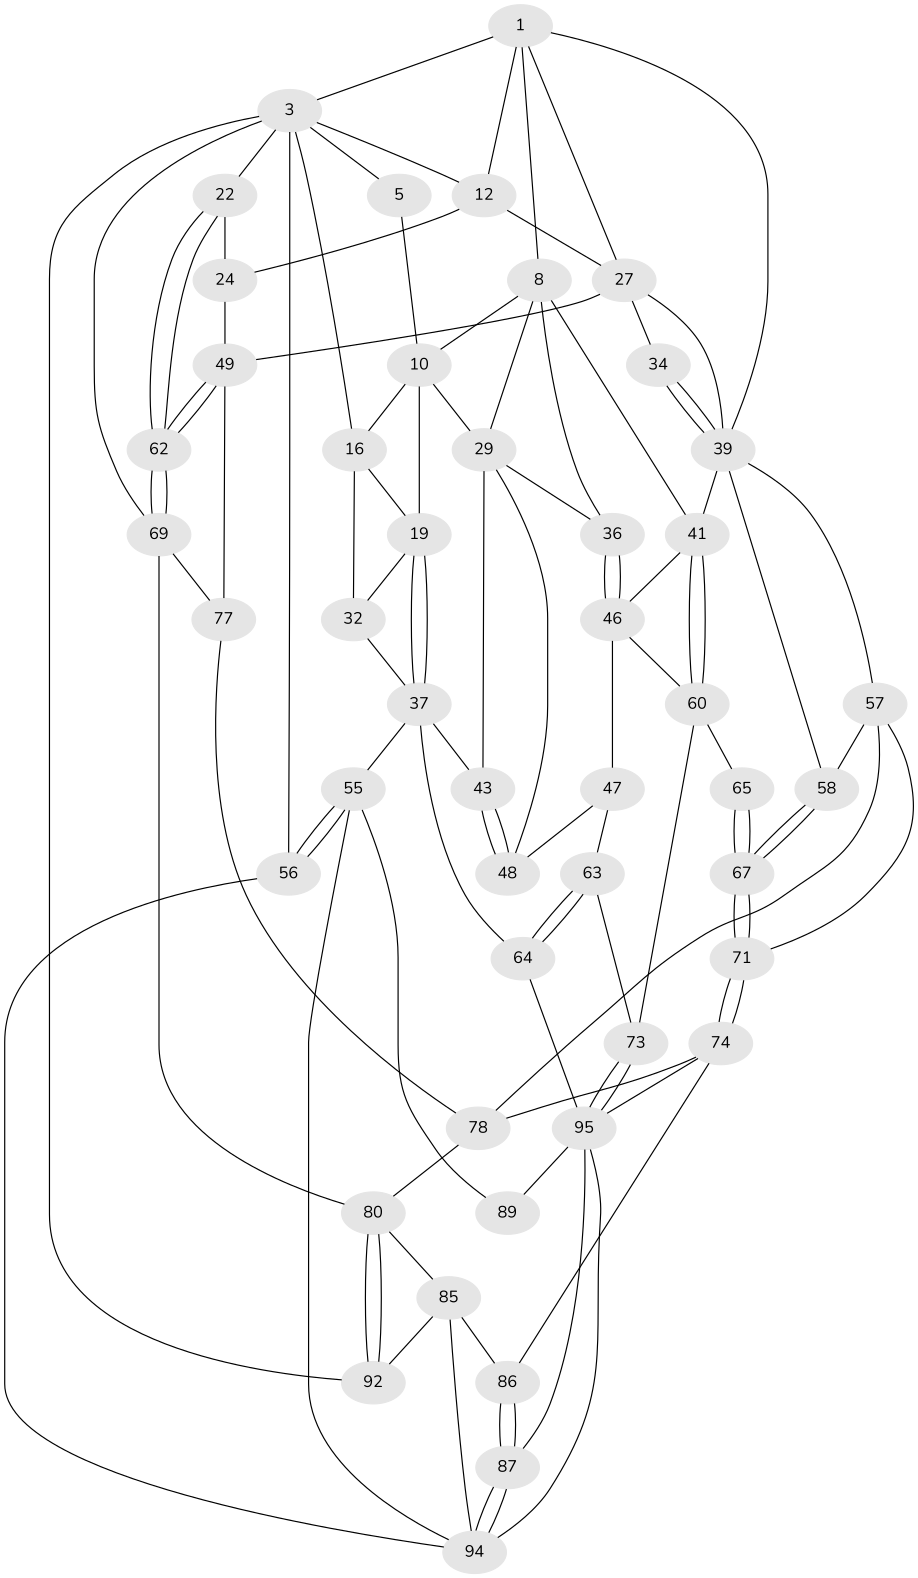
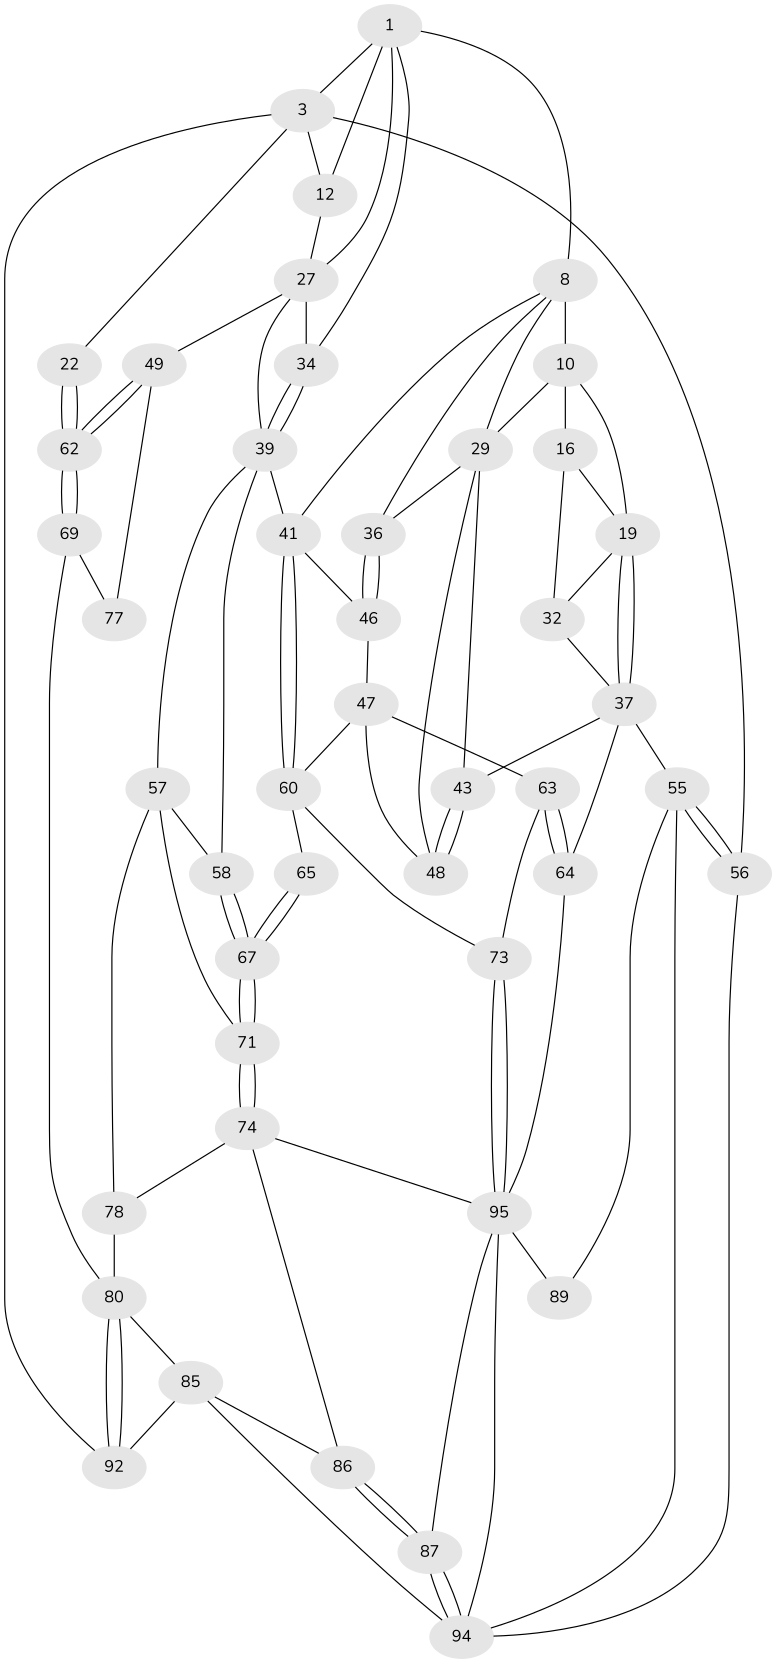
edge "1" -- "39": now "1" -- "34"
node "5": removed
node "24": removed
edge "3" -- "16": removed
edge "3" -- "69": removed
edge "46" -- "60": now "47" -- "60"
edge "77" -- "78": removed
